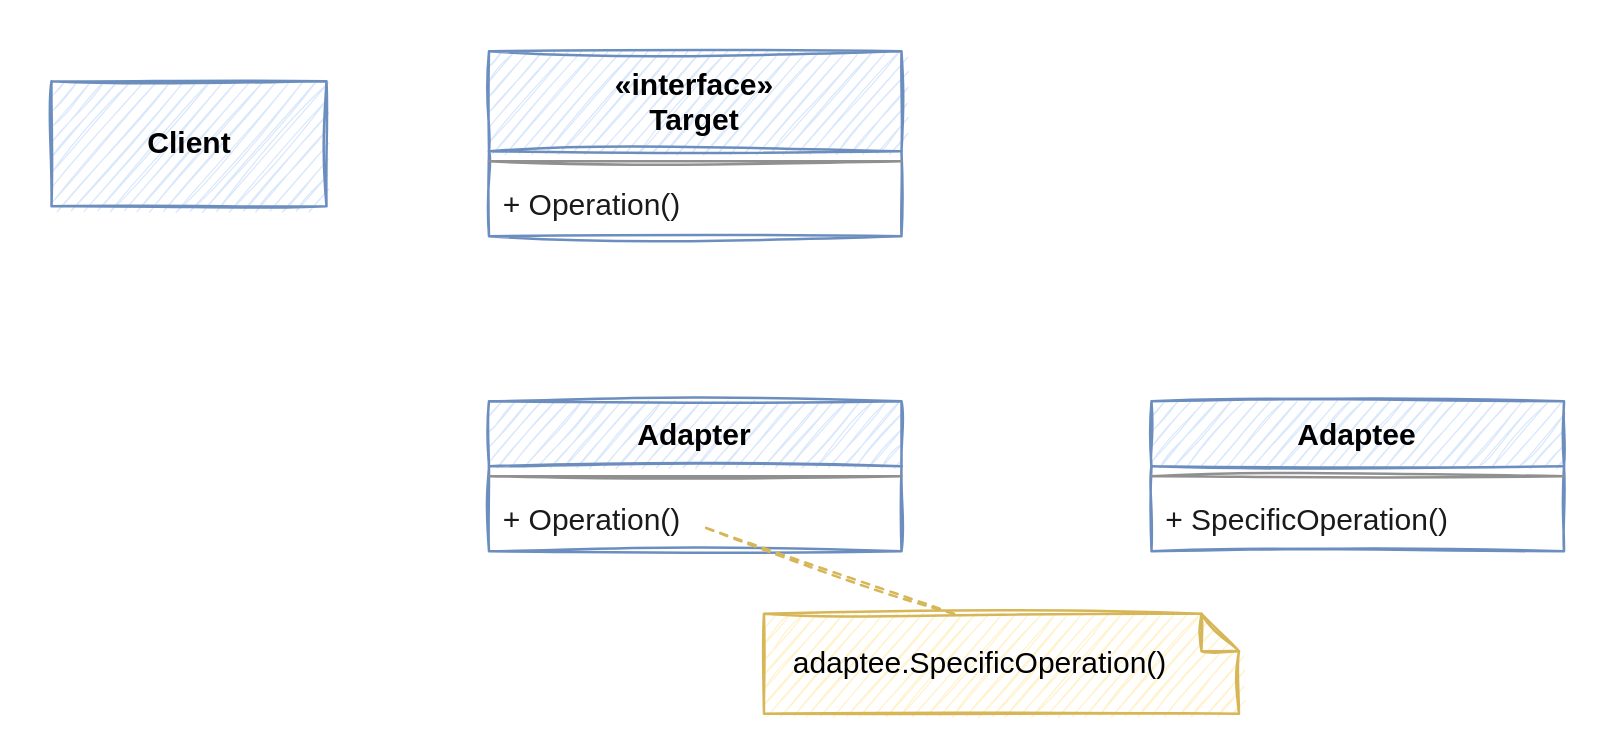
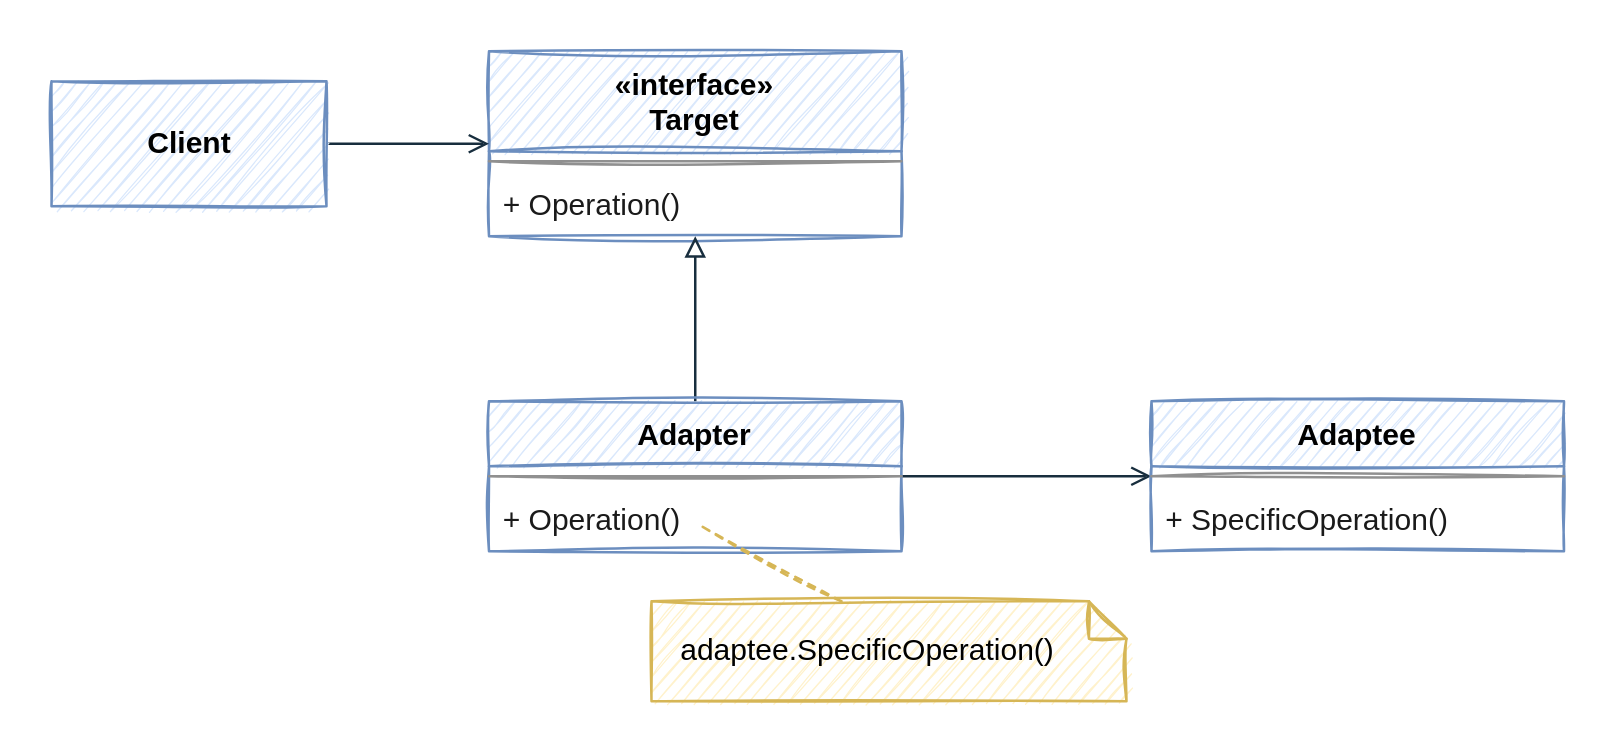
edge "Client" -> "«interface» Target": added
edge "Adapter" -> "«interface» Target": added
edge "Adapter" -> "Adaptee": added
node "adaptee.SpecificOperation()": moved (1001, 664) -> (889, 651)
